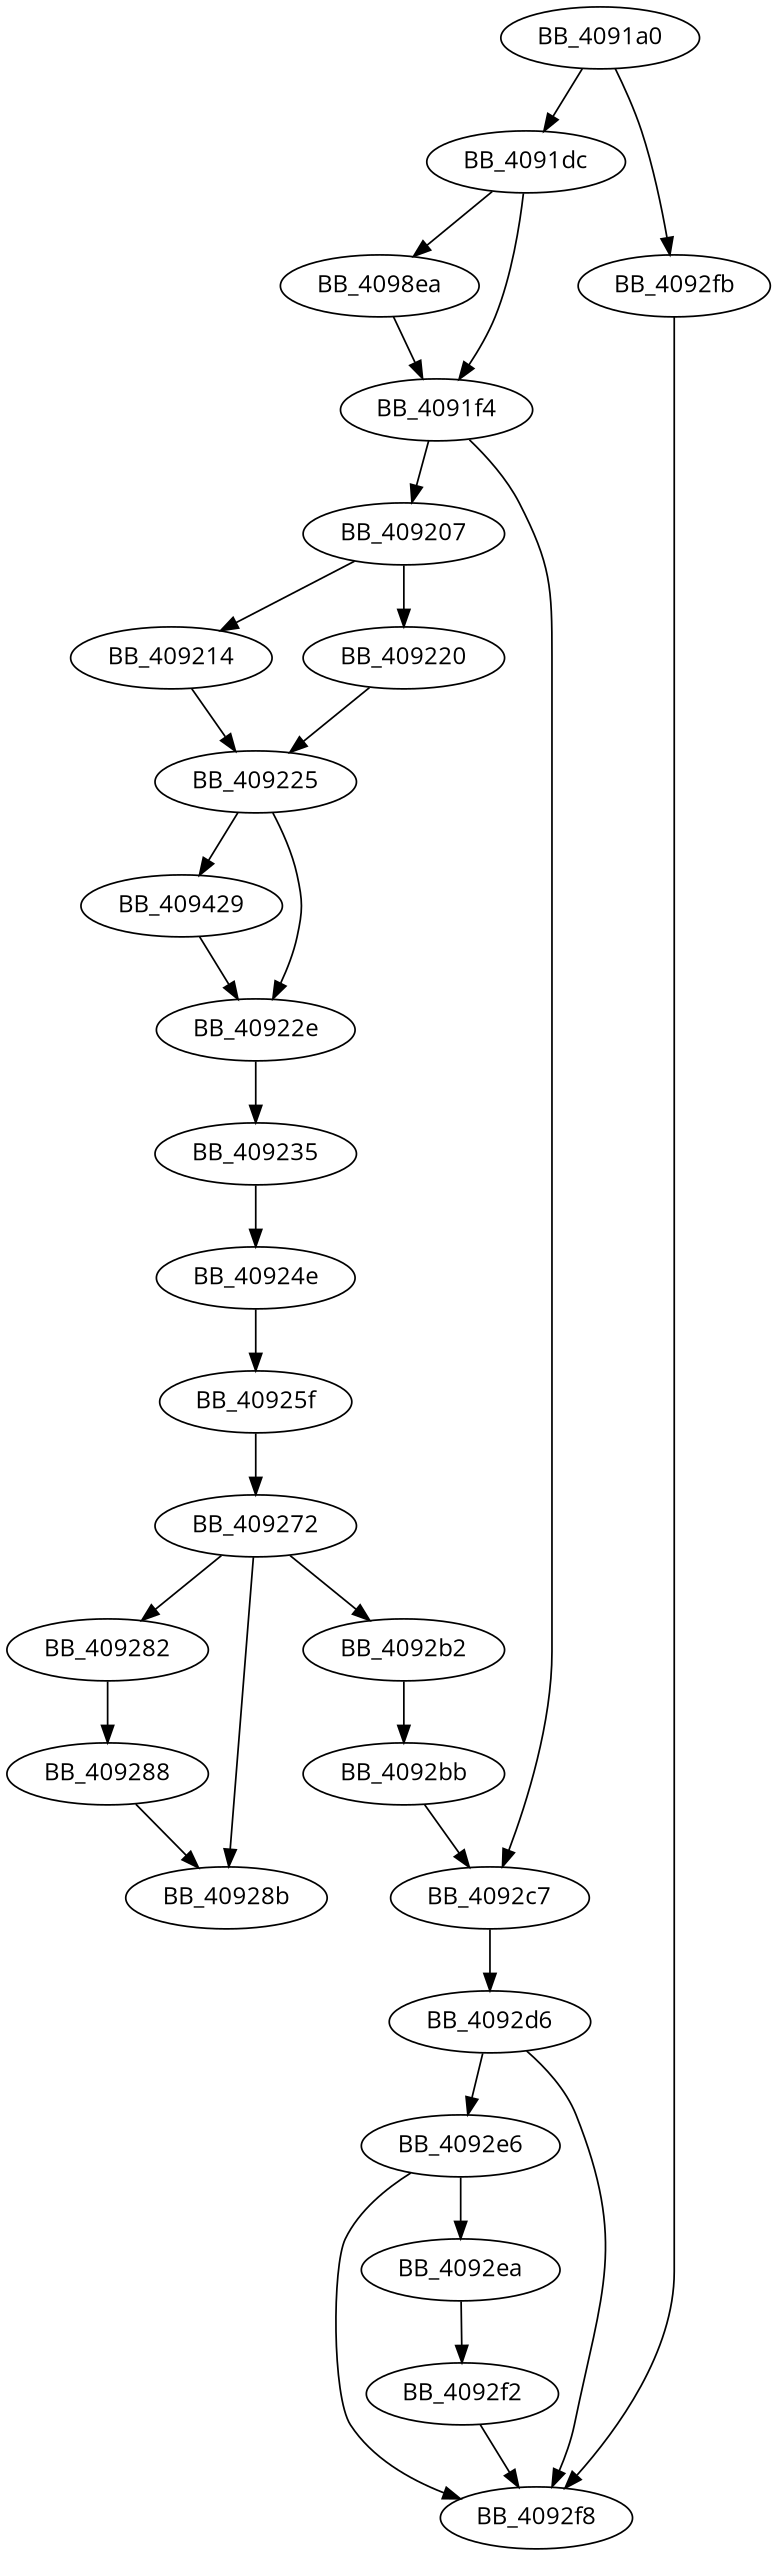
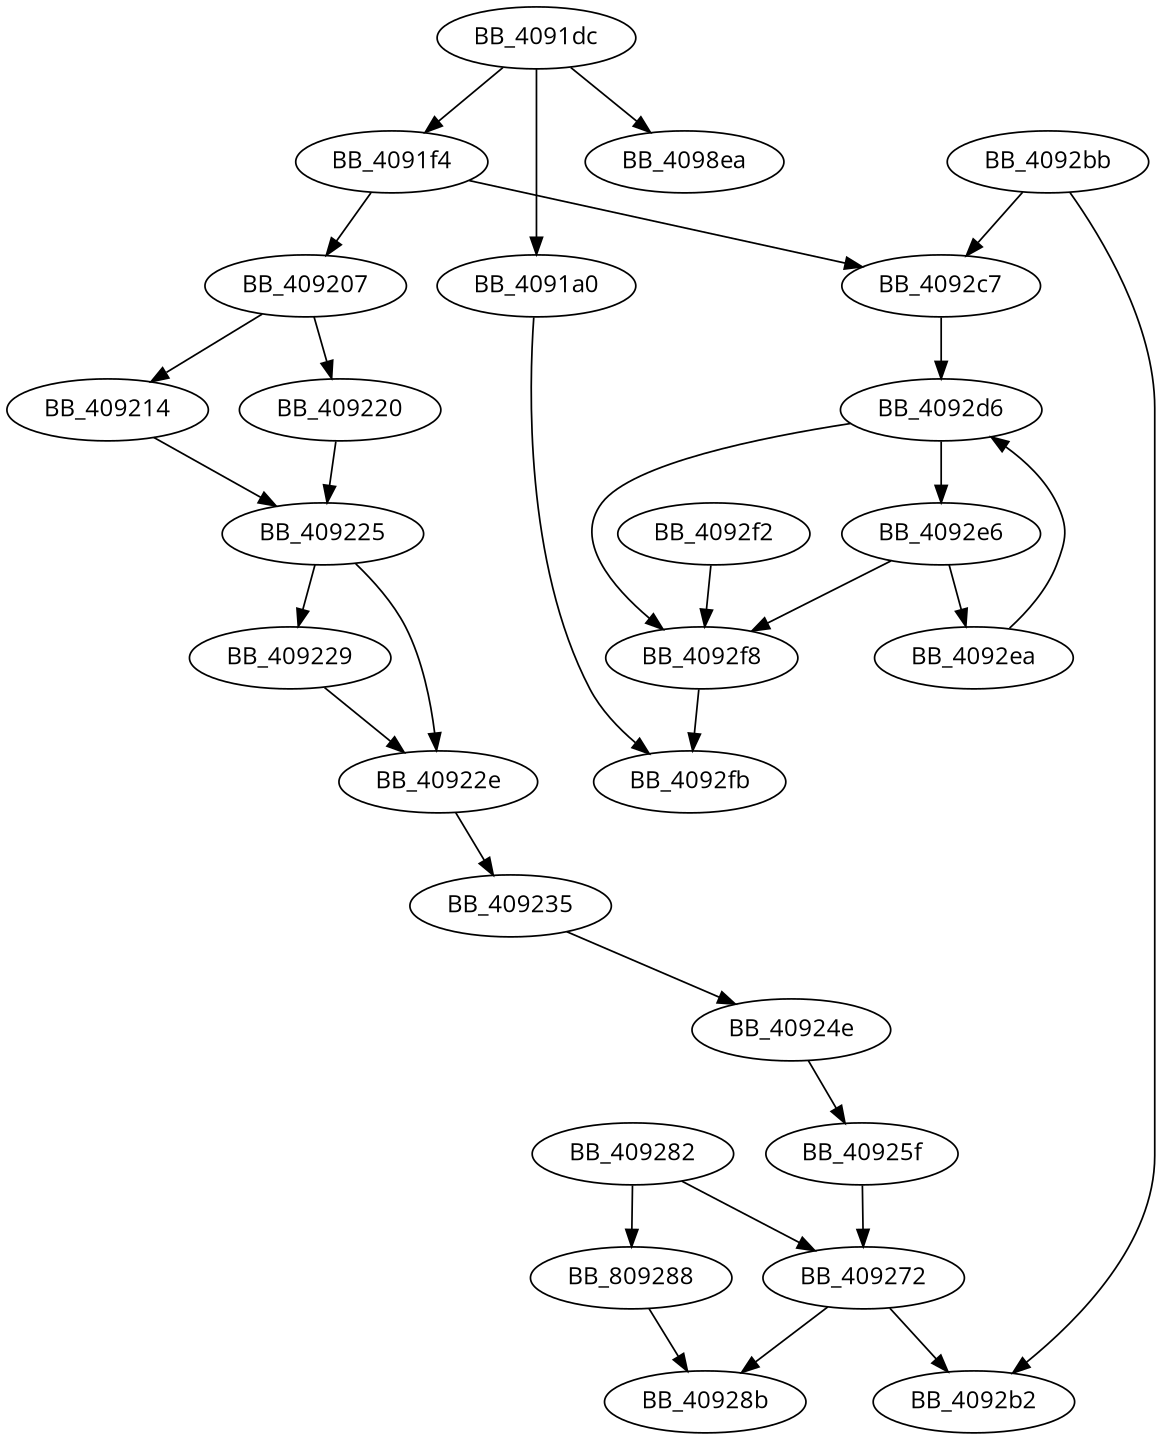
edge "BB_4091a0" -> "BB_4091dc": reversed
edge "BB_4098ea" -> "BB_4091f4": removed
node "BB_409429": label "BB_409429" -> "BB_409229"
edge "BB_4092fb" -> "BB_4092f8": reversed
edge "BB_409272" -> "BB_409282": reversed
edge "BB_4092b2" -> "BB_4092bb": reversed
node "BB_409288": label "BB_409288" -> "BB_809288"
edge "BB_4092ea" -> "BB_4092f2": now "BB_4092ea" -> "BB_4092d6"
